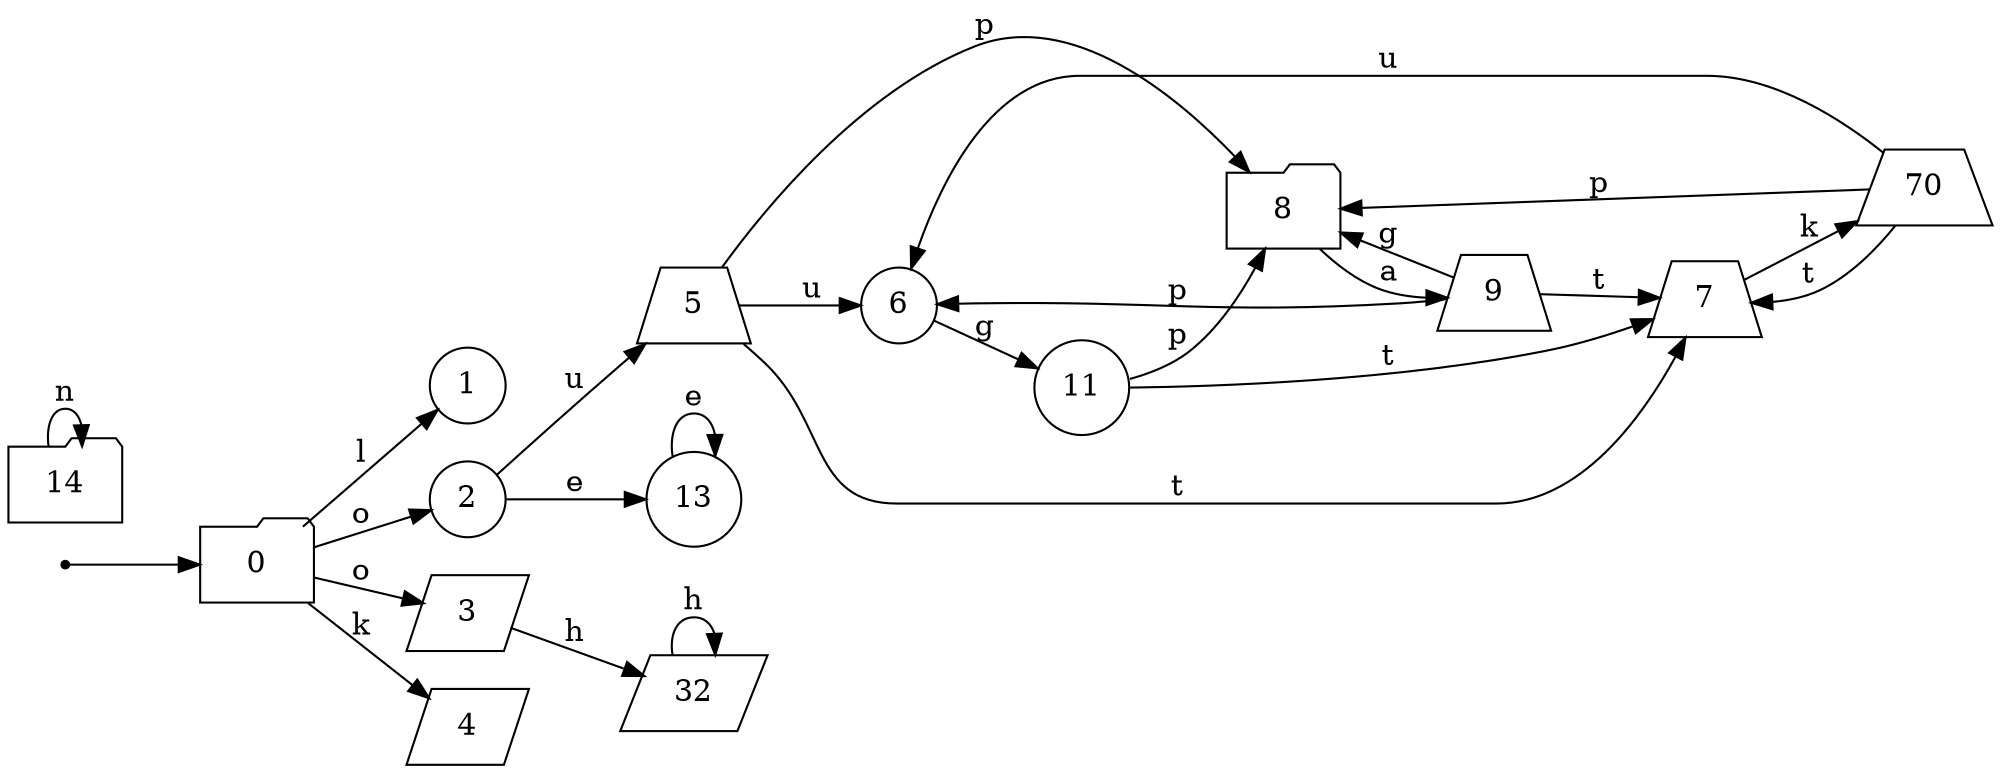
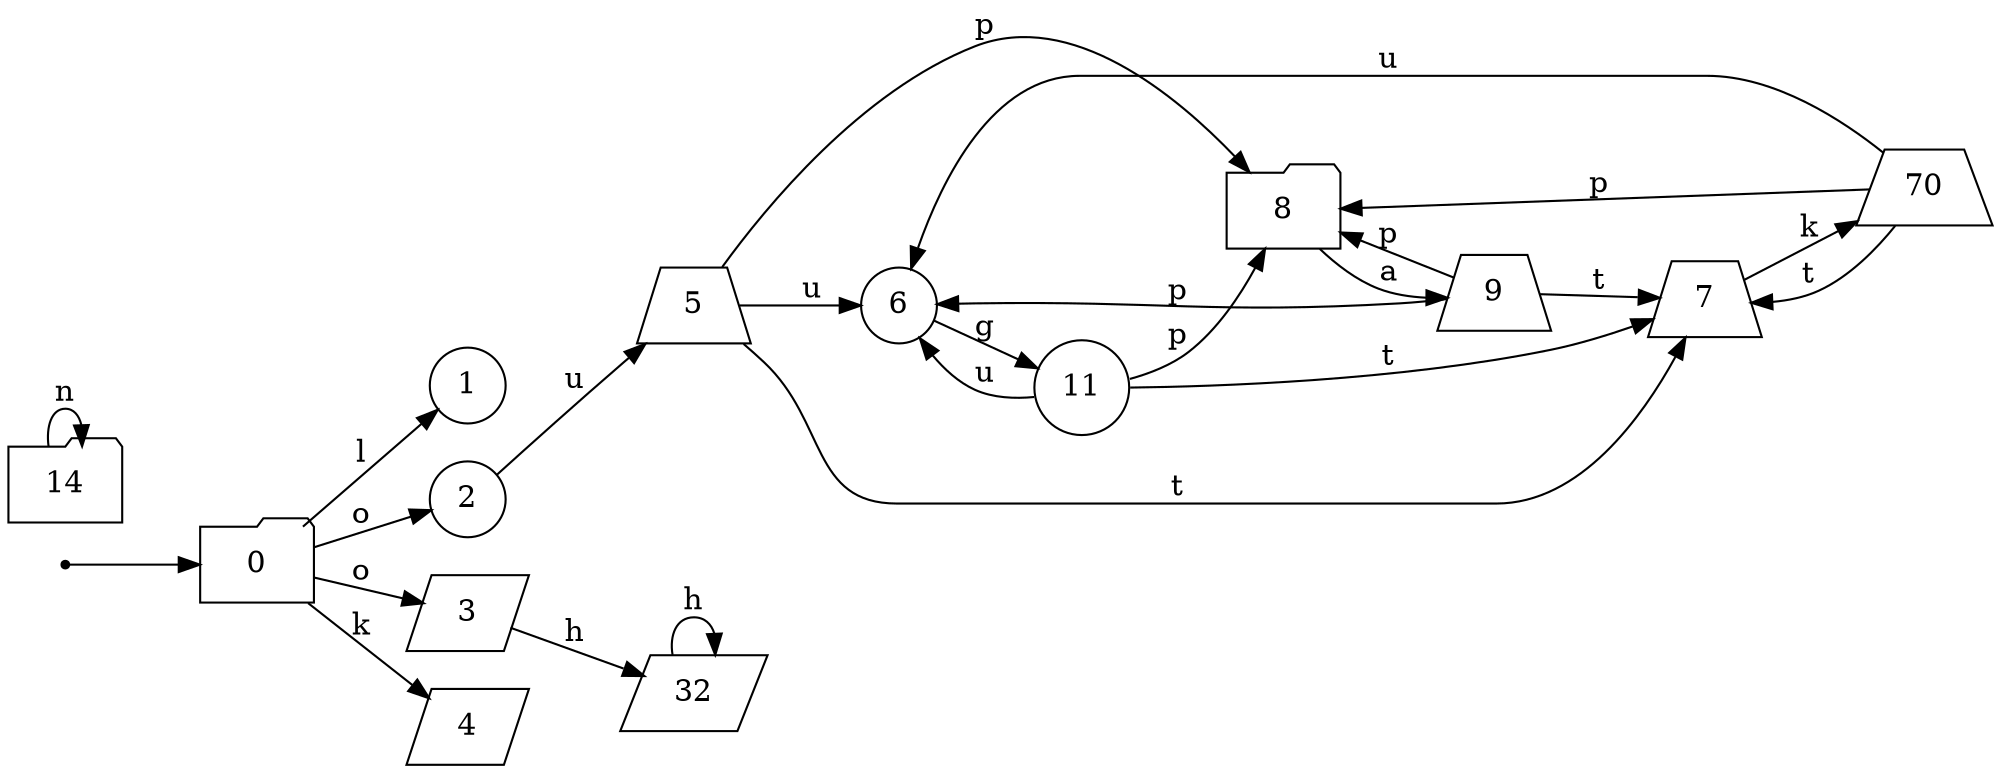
edge "9" -> "8": label "g" -> "p"
edge "11" -> "6": added, label "u"
node "13": removed
